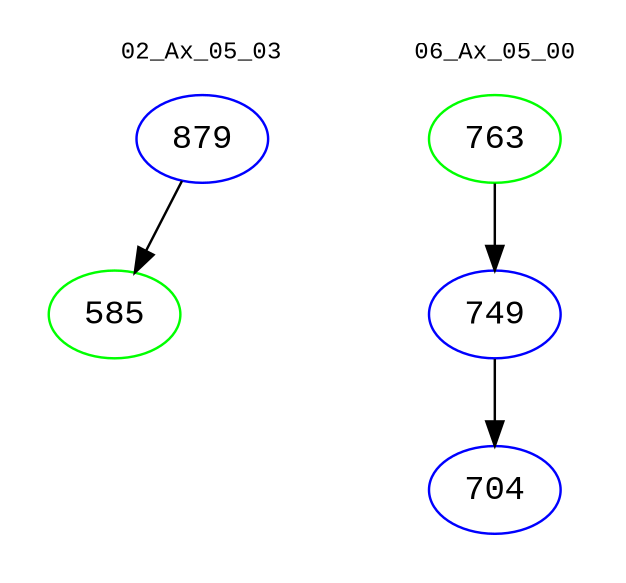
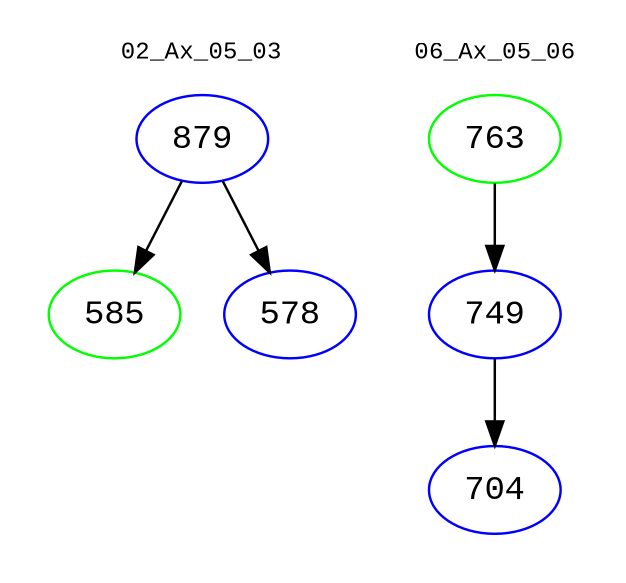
cluster "06_Ax_05_00": label "06_Ax_05_00" -> "06_Ax_05_06"
node "578": added
